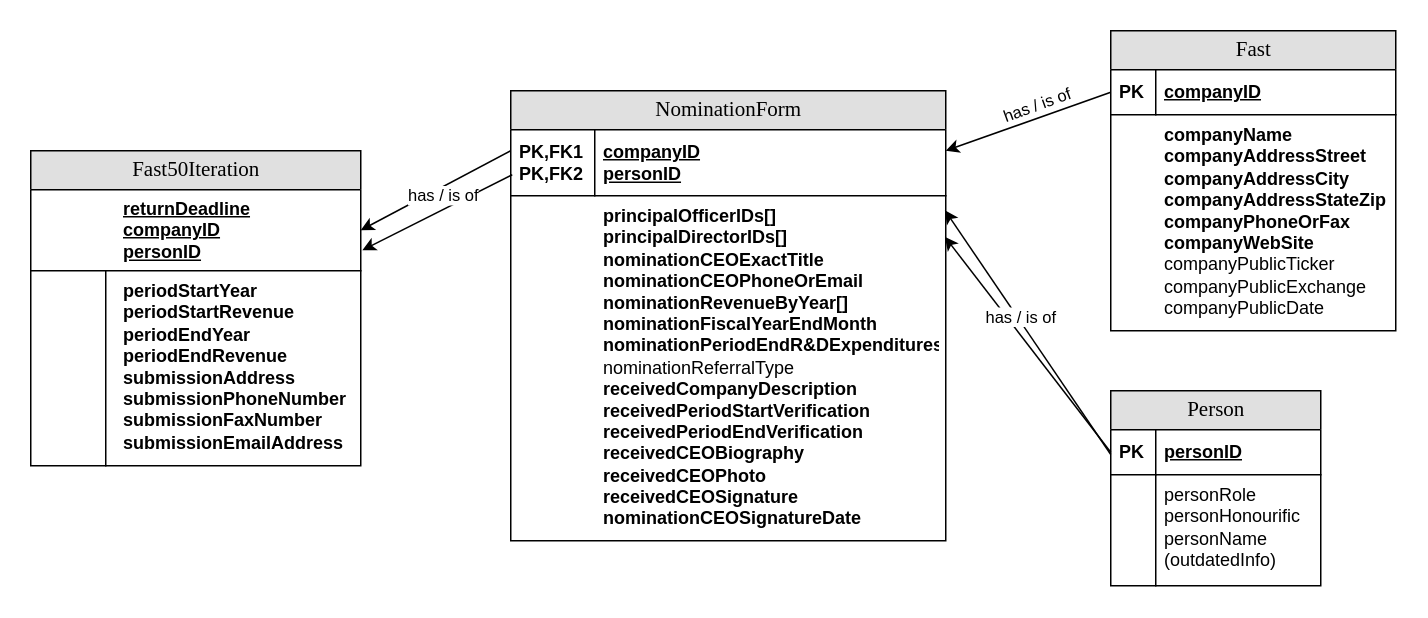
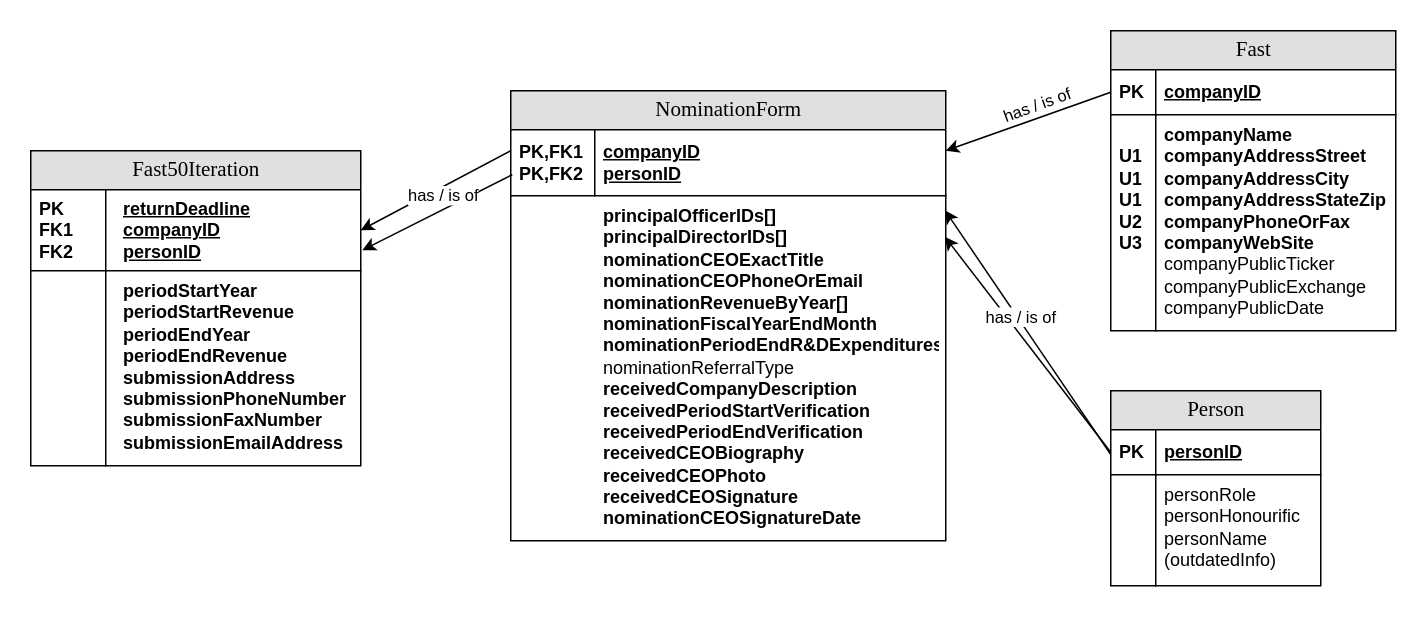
node "U1 U1 U1 U2 U3": added
node "PK FK1 FK2": added
